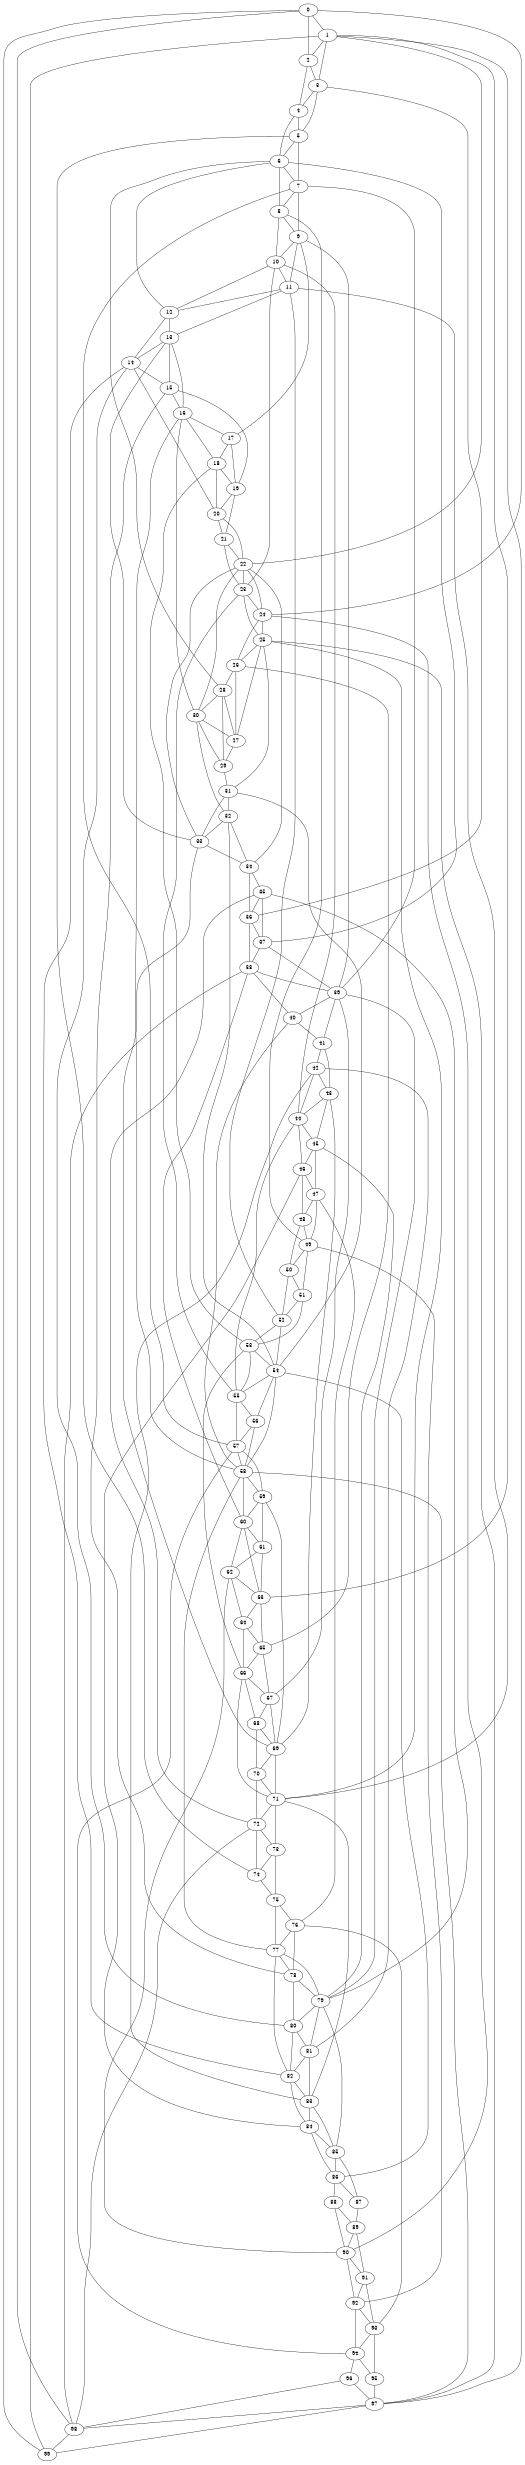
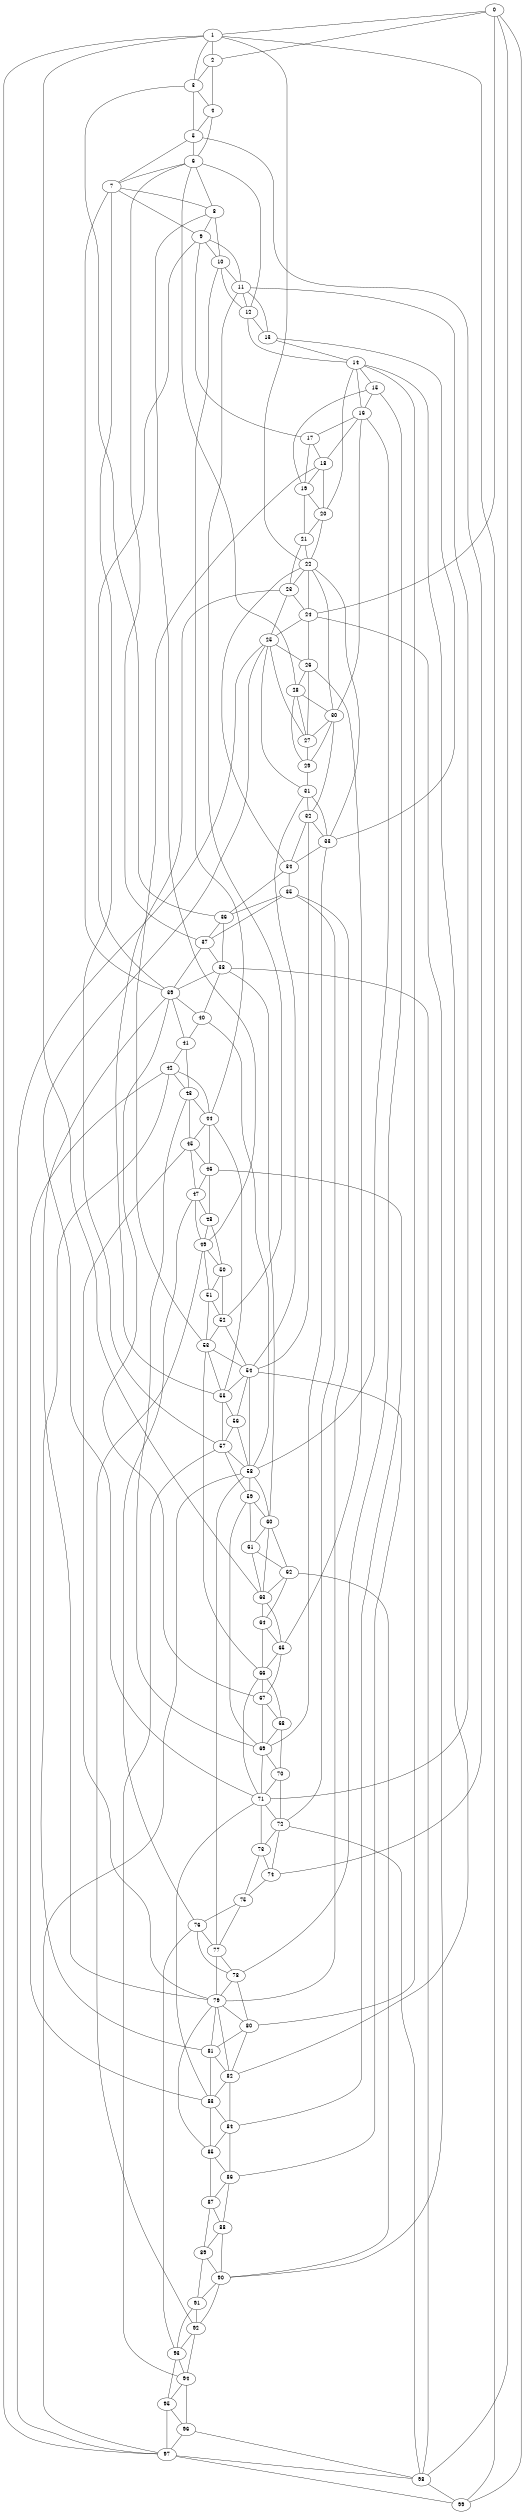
edge "13" -- "15": removed
edge "13" -- "16": now "14" -- "16"
edge "10" -- "23": removed
edge "77" -- "82": now "79" -- "82"
edge "87" -- "88": added
edge "95" -- "96": added
